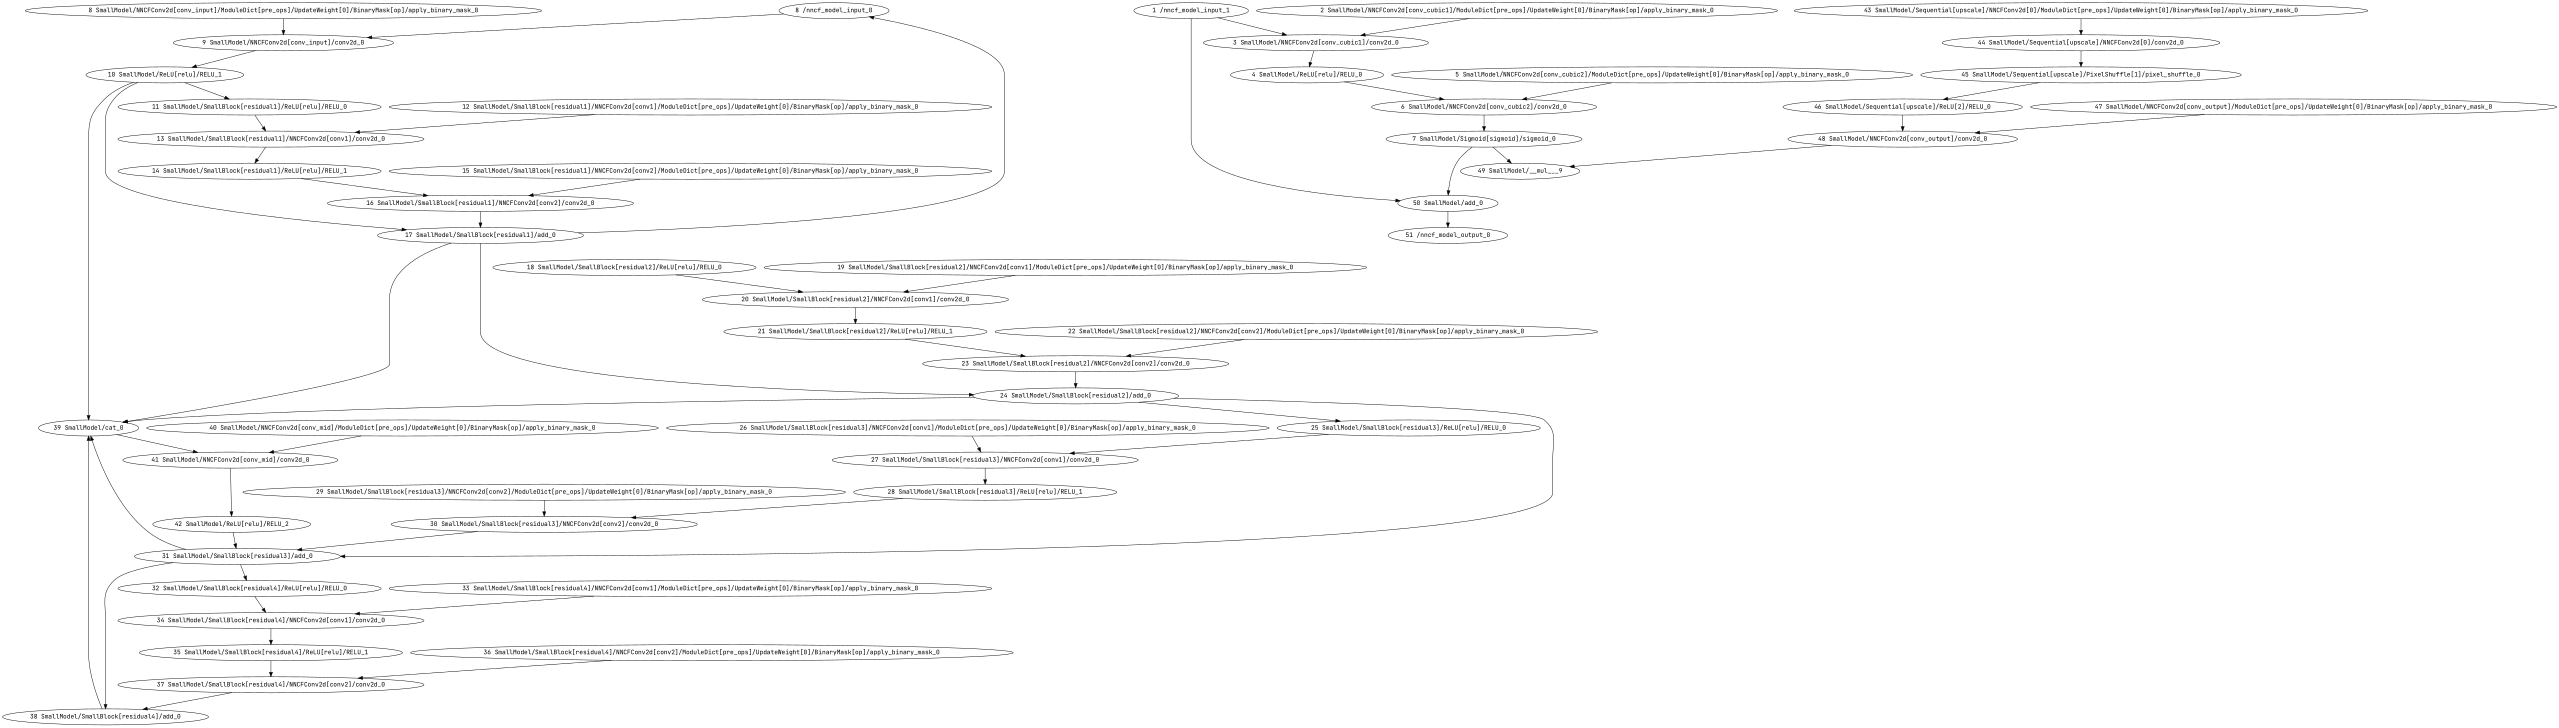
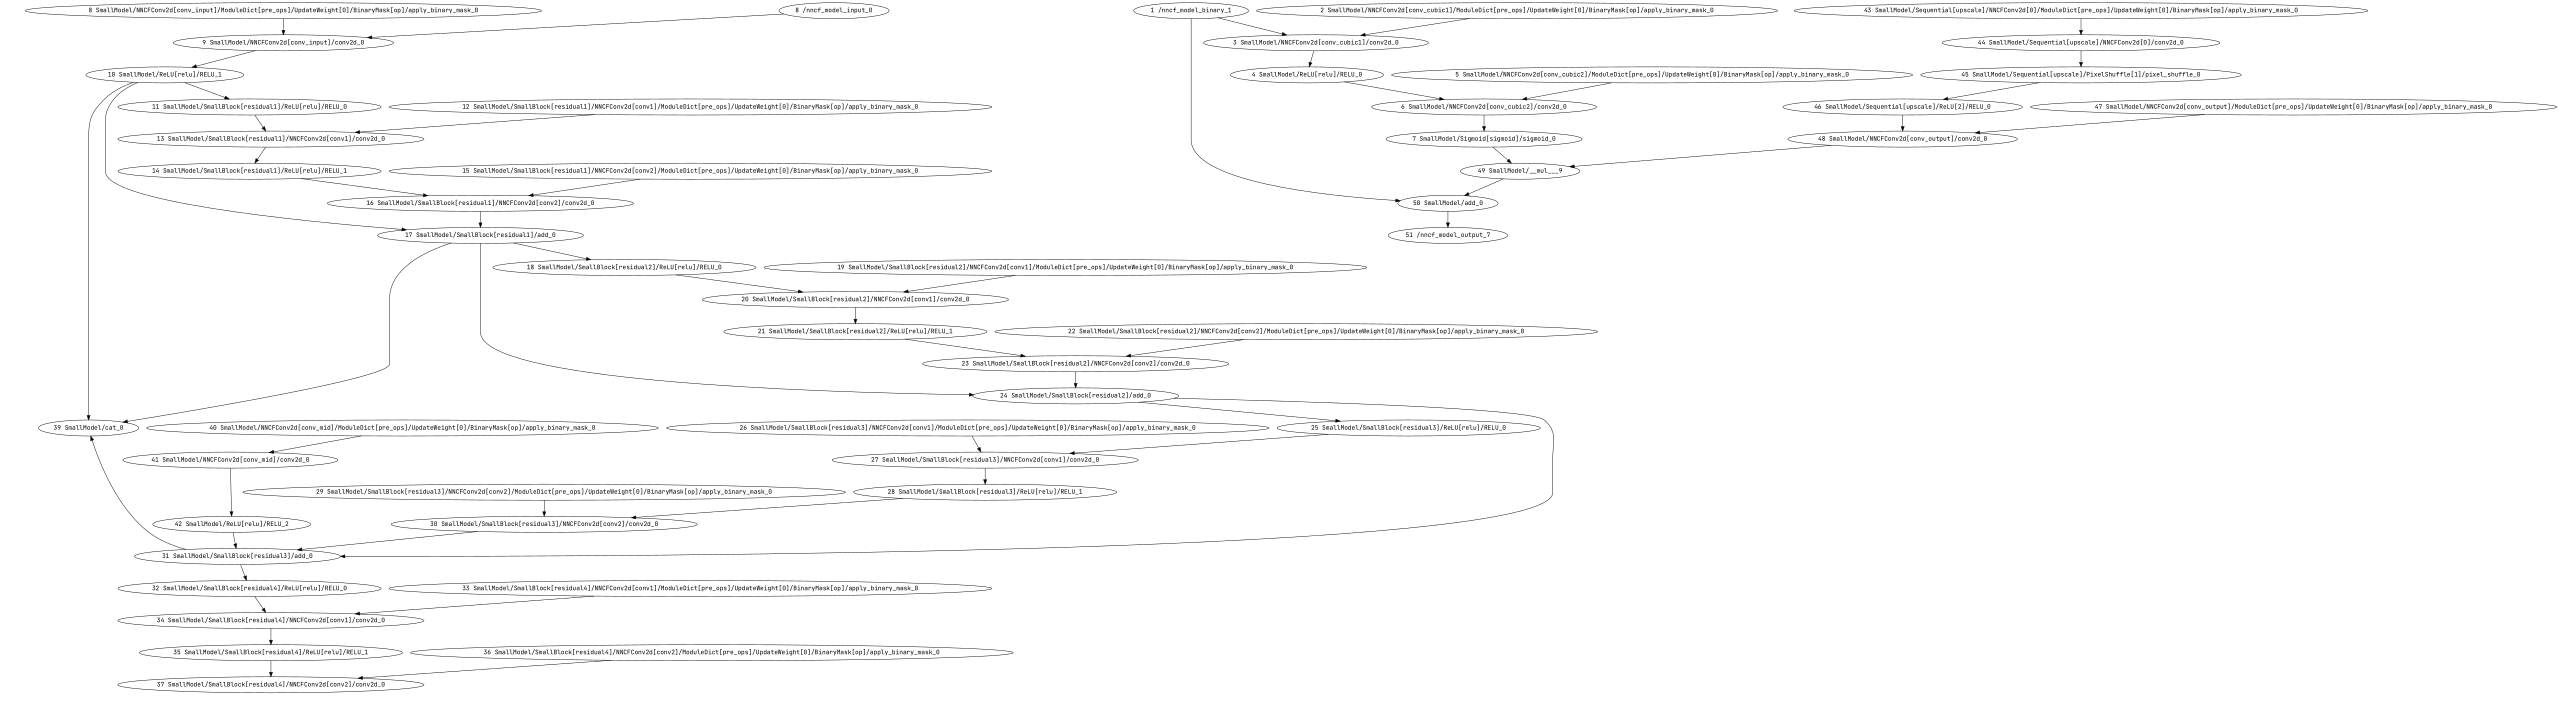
node "1 /nncf_model_input_1": label "1 /nncf_model_input_1" -> "1 /nncf_model_binary_1"
edge "7 SmallModel/Sigmoid[sigmoid]/sigmoid_0" -> "50 SmallModel/add_0": now "49 SmallModel/__mul___9" -> "50 SmallModel/add_0"
edge "17 SmallModel/SmallBlock[residual1]/add_0" -> "8 /nncf_model_input_0": now "17 SmallModel/SmallBlock[residual1]/add_0" -> "18 SmallModel/SmallBlock[residual2]/ReLU[relu]/RELU_0"
node "51 /nncf_model_output_0": label "51 /nncf_model_output_0" -> "51 /nncf_model_output_7"
edge "24 SmallModel/SmallBlock[residual2]/add_0" -> "39 SmallModel/cat_0": removed
edge "39 SmallModel/cat_0" -> "41 SmallModel/NNCFConv2d[conv_mid]/conv2d_0": removed
node "38 SmallModel/SmallBlock[residual4]/add_0": removed
